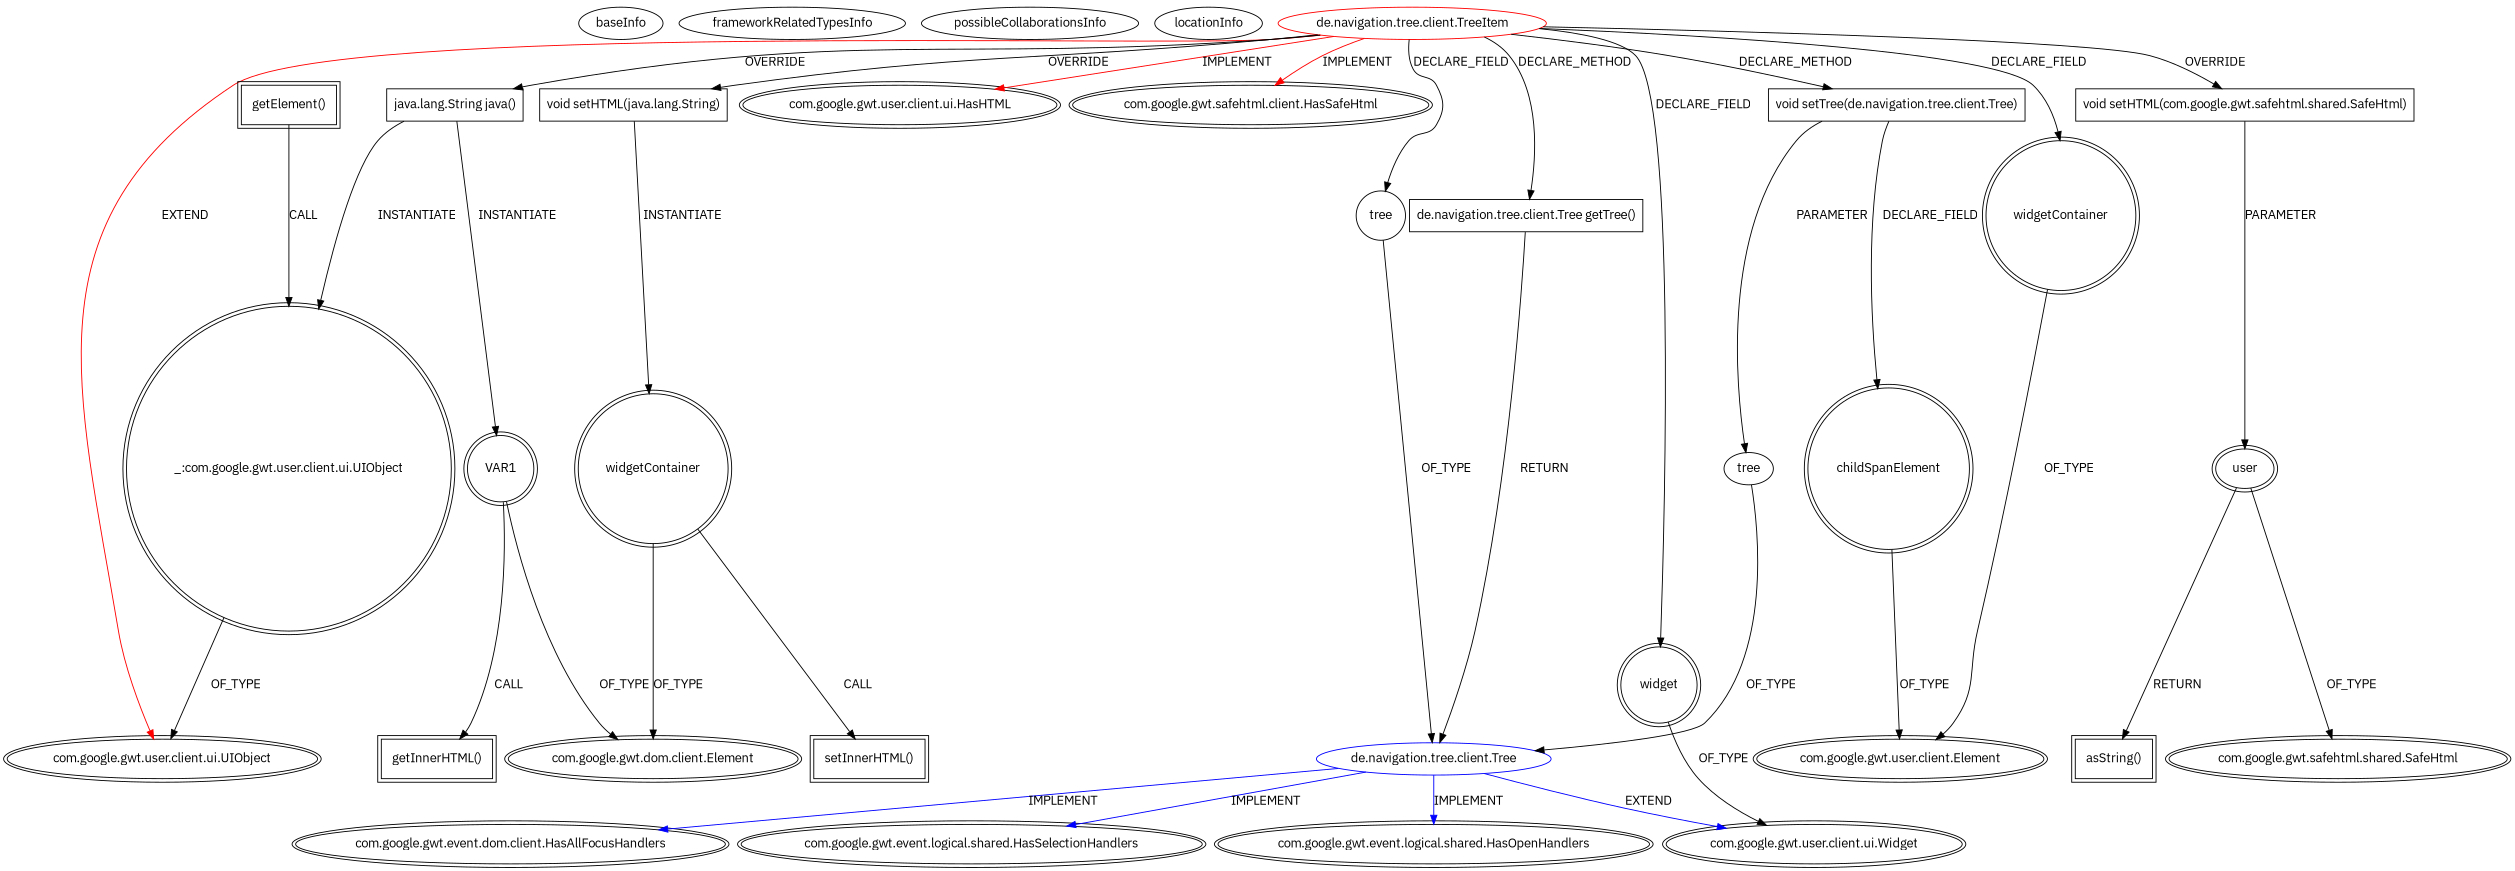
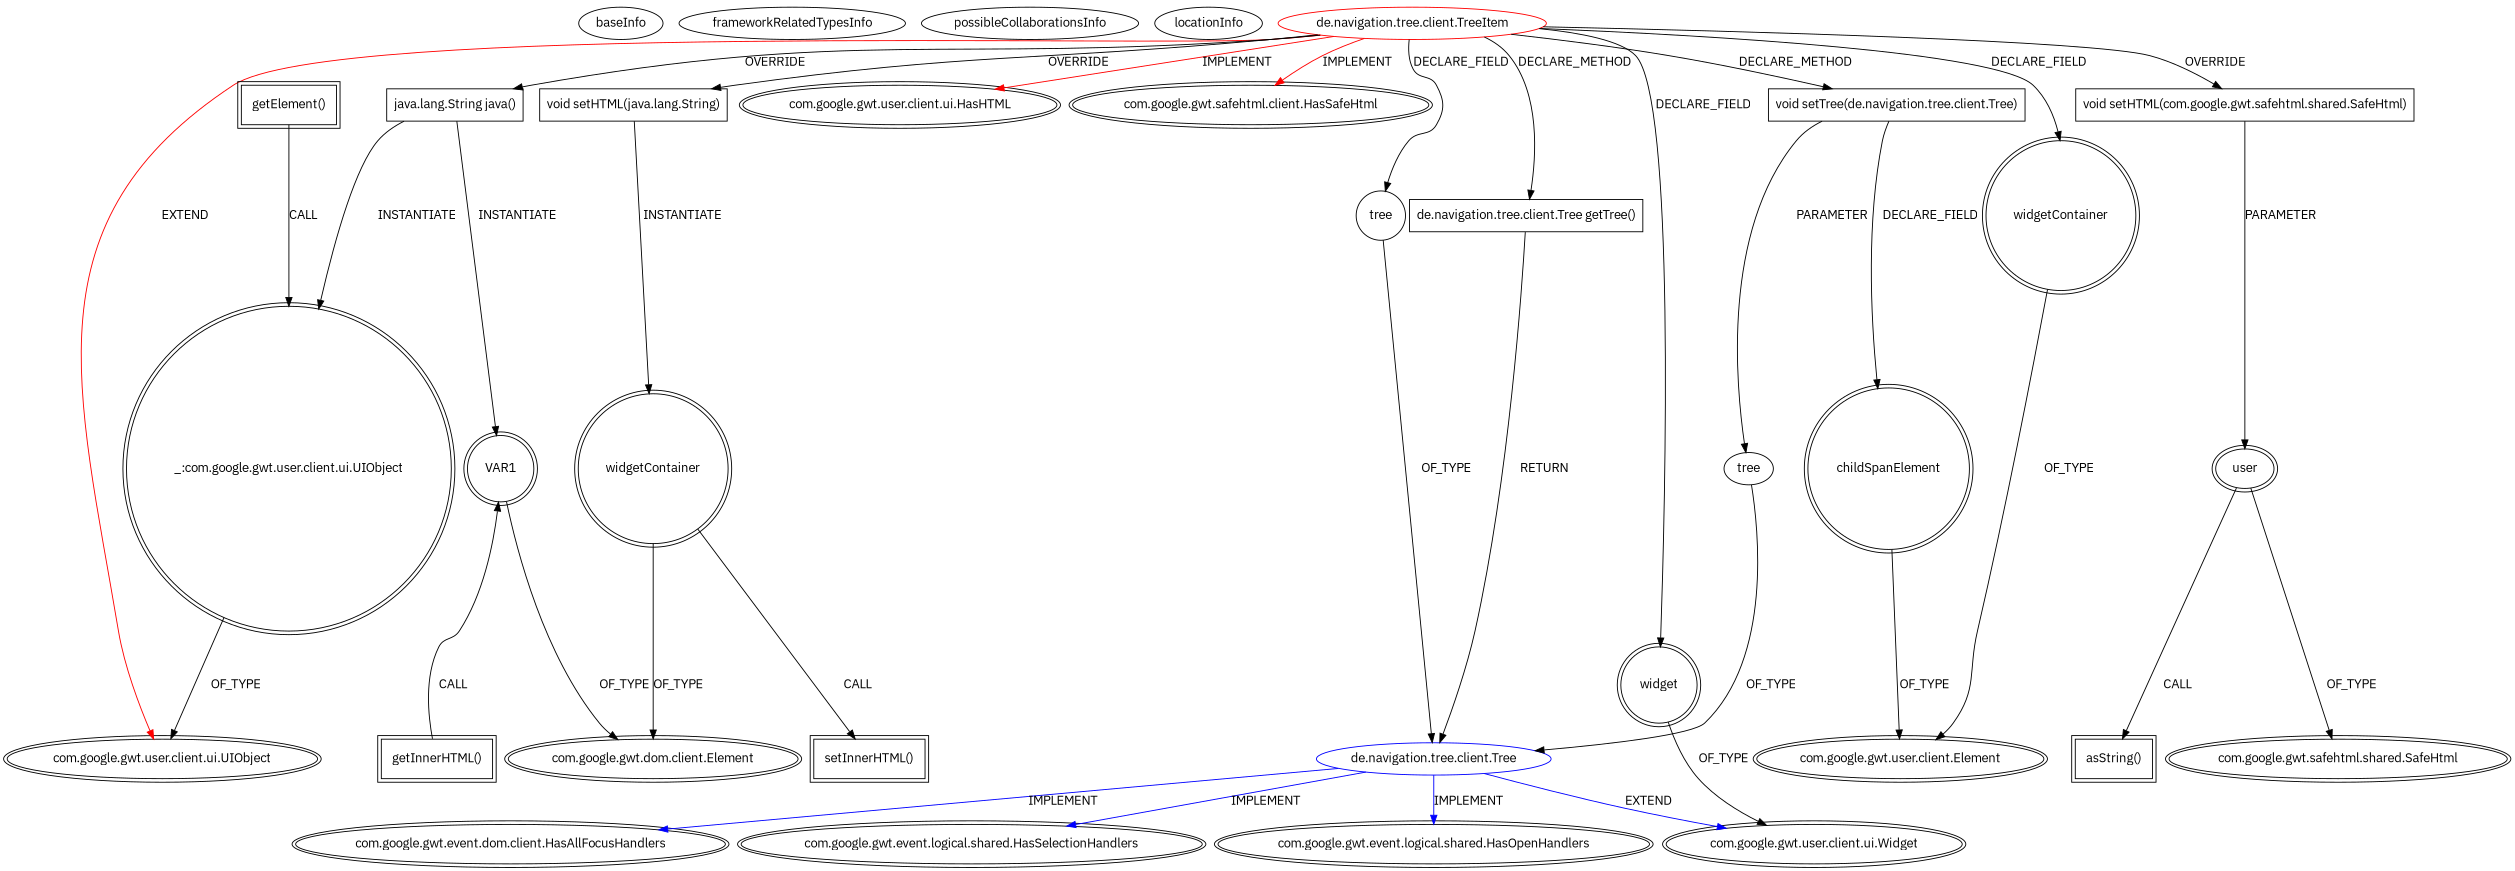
edge "VAR1" -> "getInnerHTML()": reversed
edge "user" -> "asString()": label "RETURN" -> "CALL"
